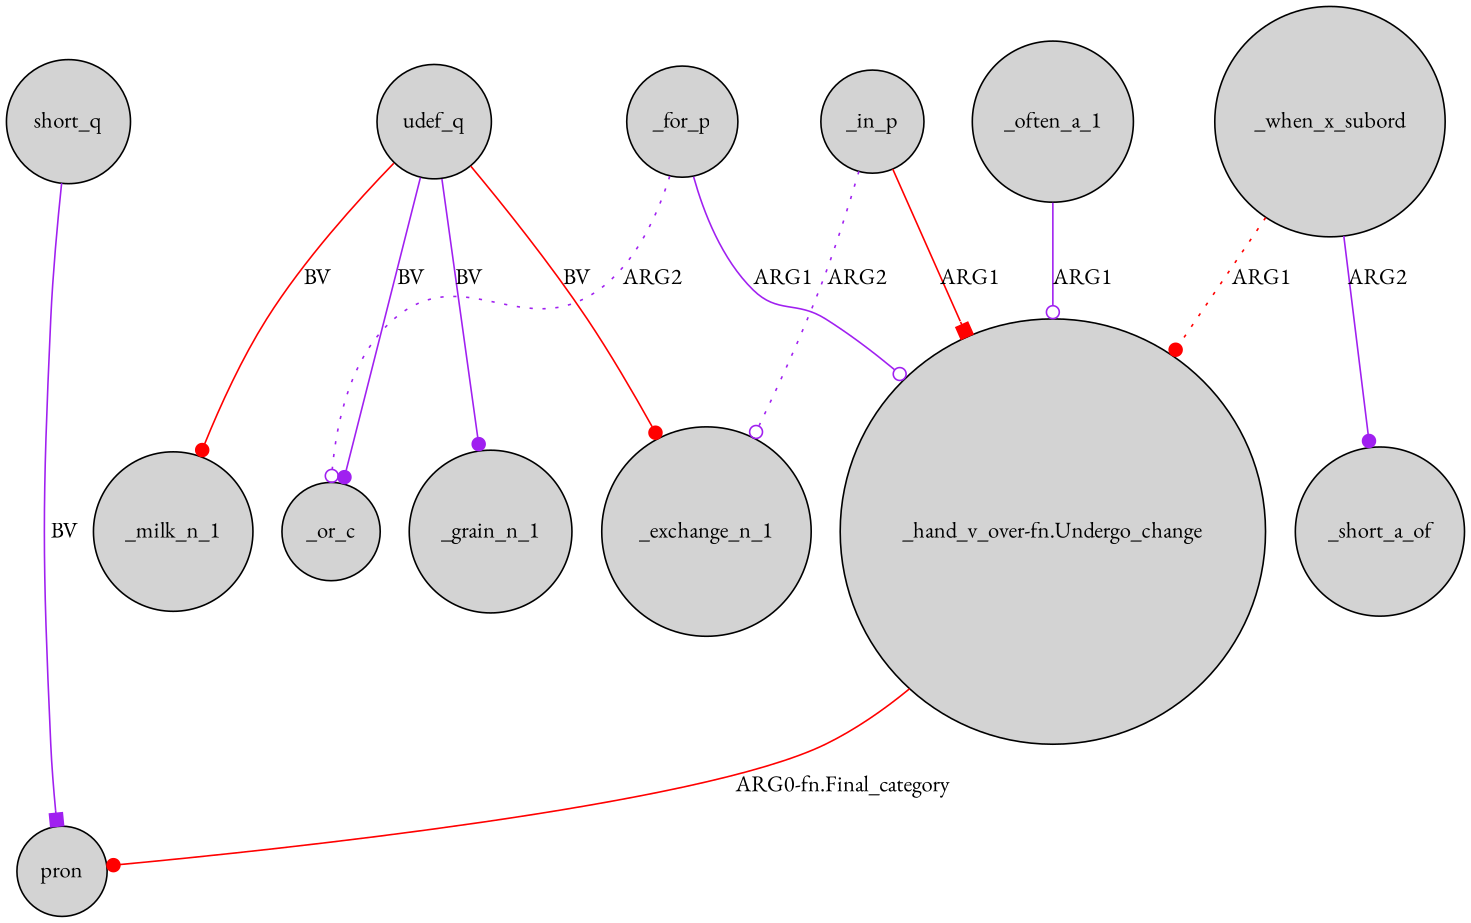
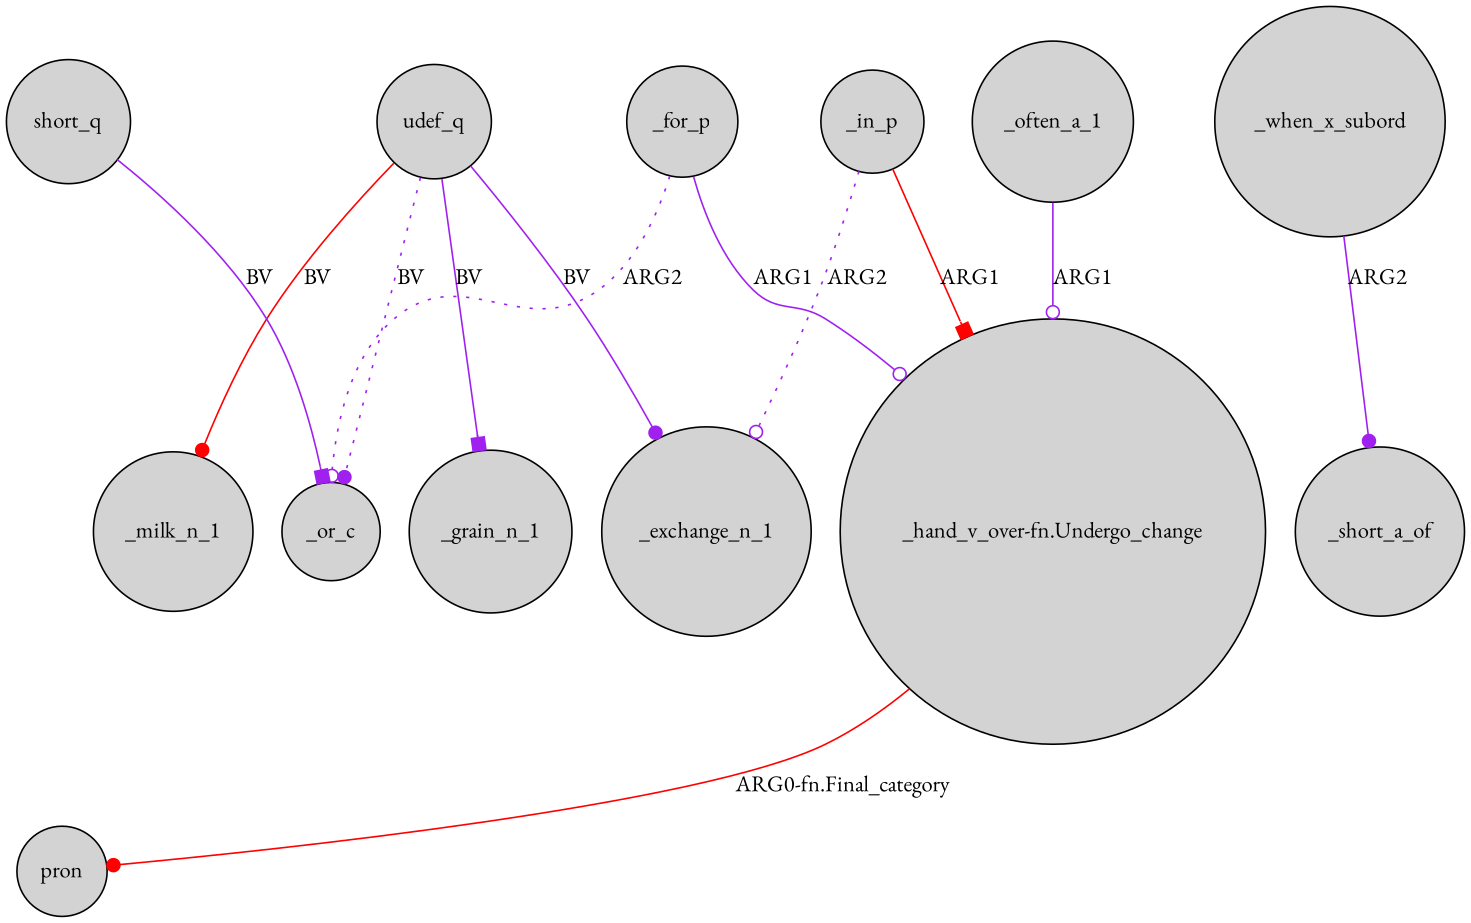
edge "_when_x_subord" -> "_hand_v_over-fn.Undergo_change": removed, label "ARG1"
edge "udef_q" -> "_exchange_n_1": color red -> purple
edge "udef_q" -> "_grain_n_1": arrowhead dot -> box
edge "udef_q" -> "_or_c": style solid -> dotted
edge "short_q" -> "pron": now "short_q" -> "_or_c"
